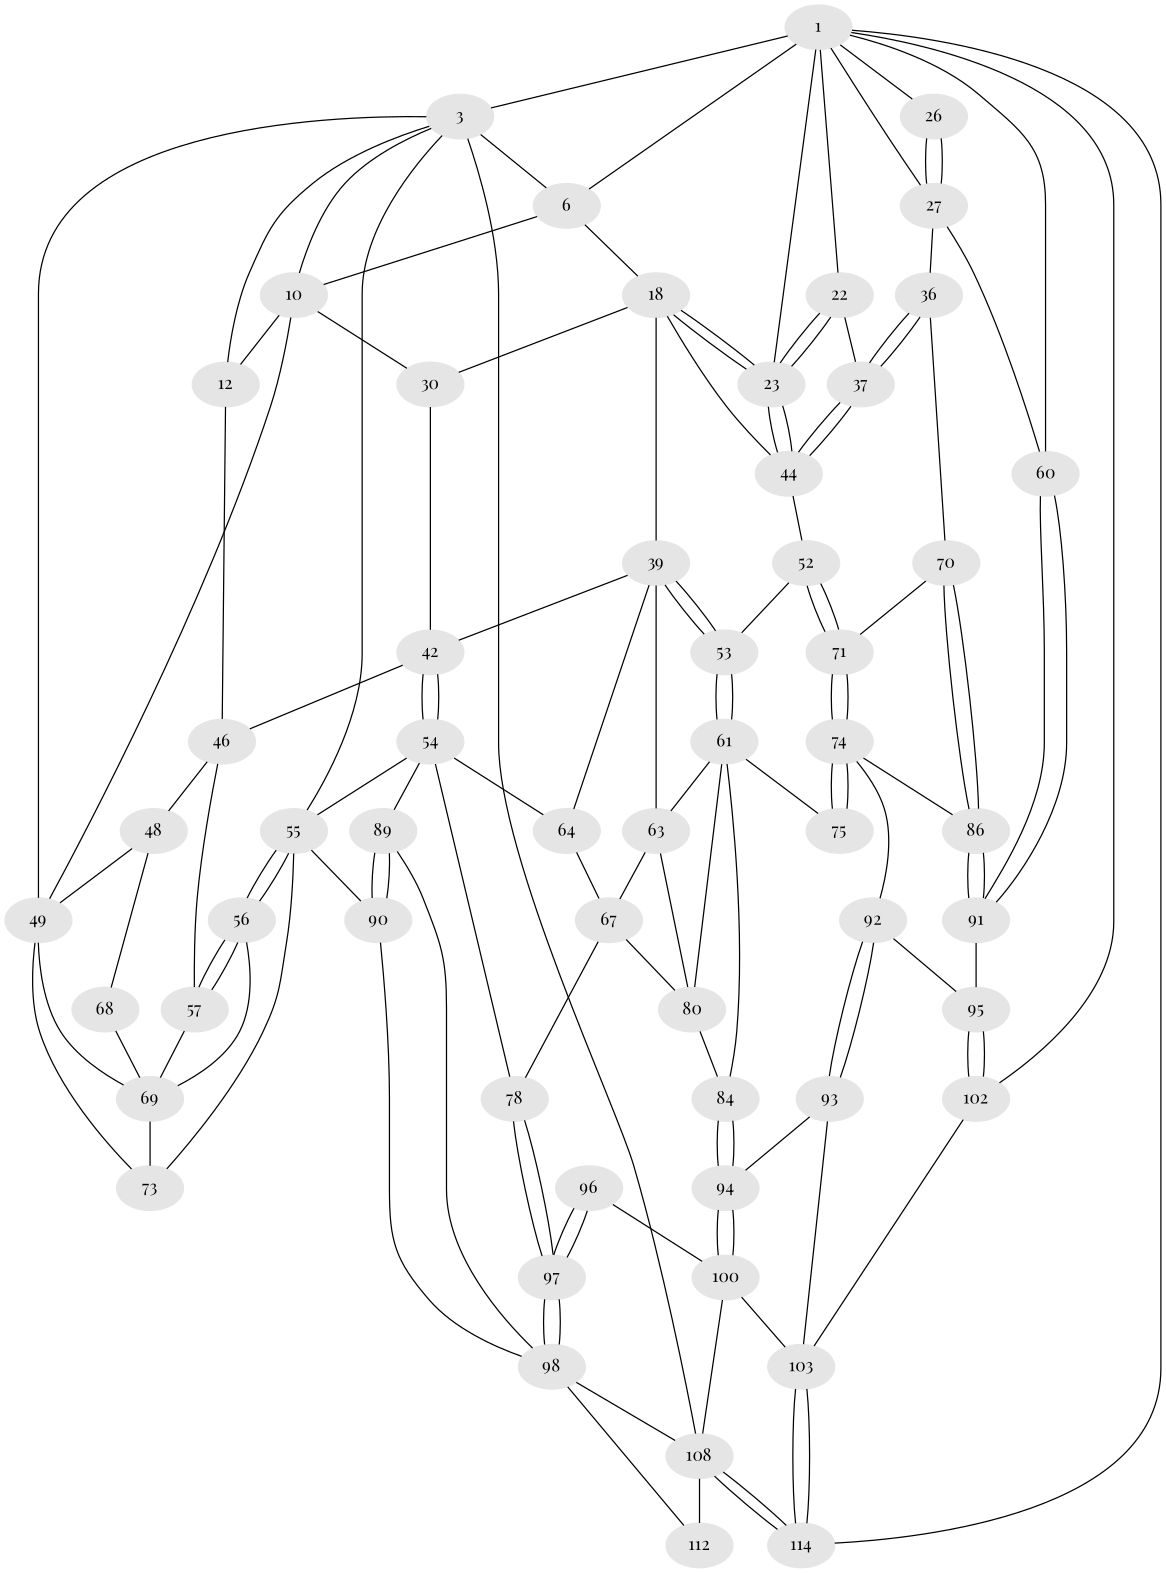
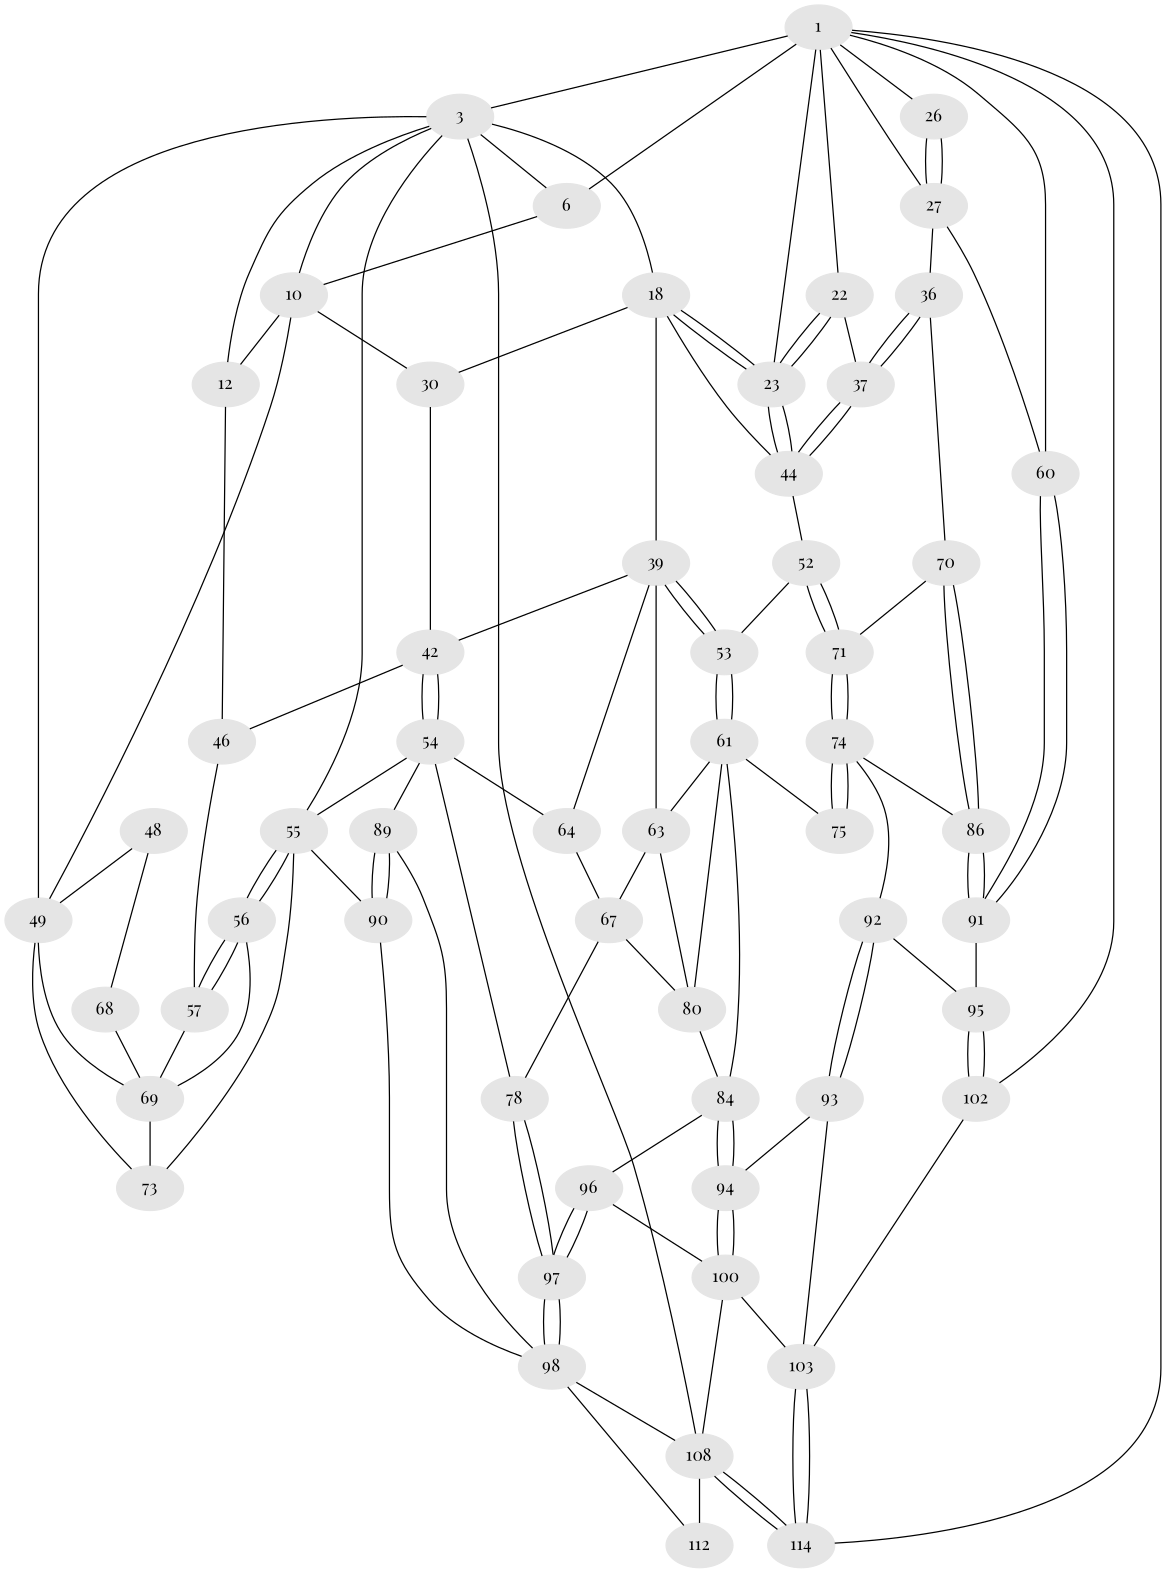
edge "6" -- "18": now "3" -- "18"
edge "46" -- "48": removed
edge "84" -- "96": added
